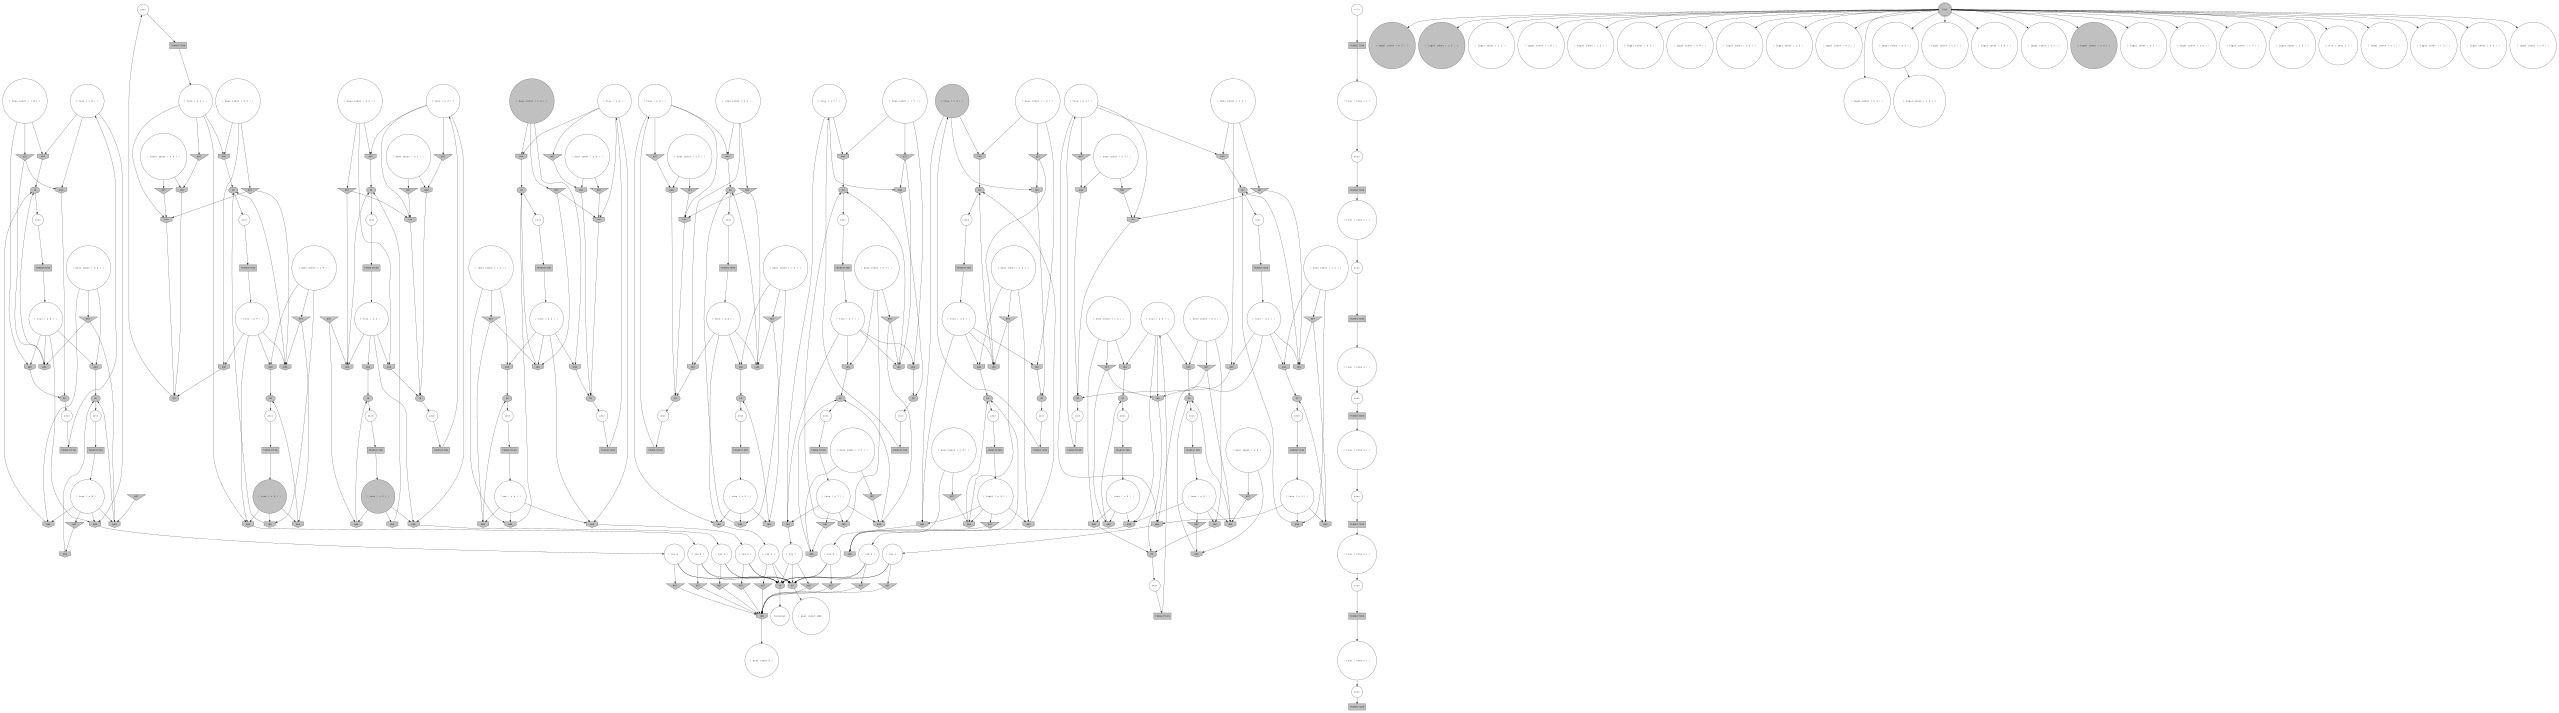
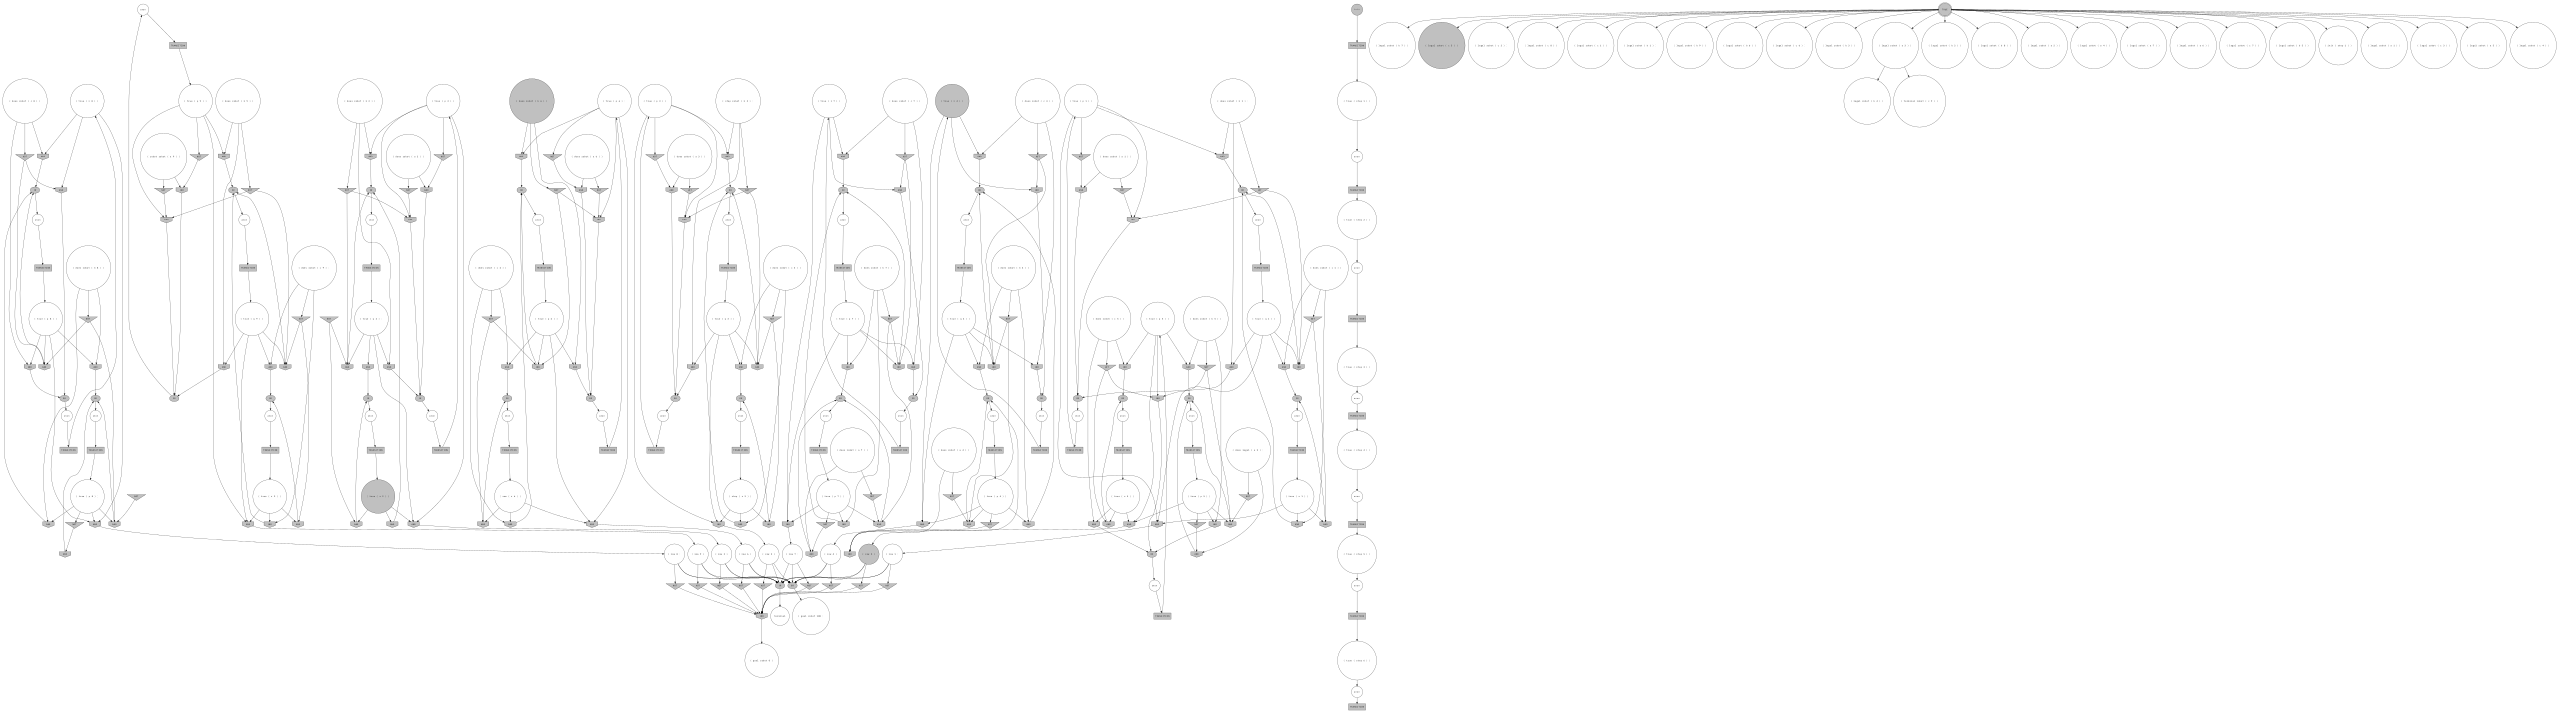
node "init": fillcolor white -> grey
edge "TRUE" -> "( legal robot ( b 4 ) )": now "( legal robot ( a 3 ) )" -> "( legal robot ( b 4 ) )"
node "( legal robot ( b 7 ) )": fillcolor grey -> white
node "( legal robot ( a 4 ) )": fillcolor grey -> white
node "( legal robot ( c 9 ) )": label "( legal robot ( c 9 ) )" -> "( terminal robot ( c 9 ) )"
node "( true ( r 9 ) )": fillcolor grey -> white
node "( legal ( p 4 ) )": label "( legal ( p 4 ) )" -> "( true ( p 4 ) )"
node "( row 5 )": fillcolor white -> grey
